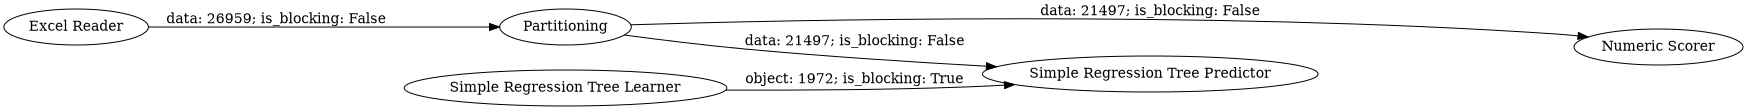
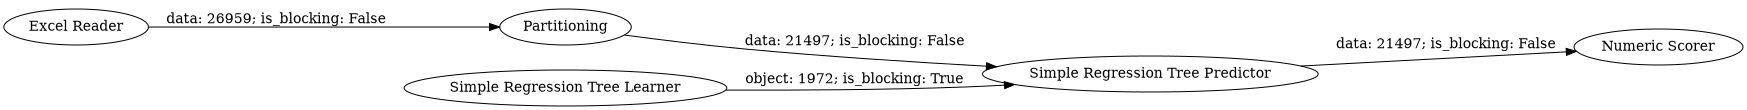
edge "Partitioning" -> "Numeric Scorer": now "Simple Regression Tree Predictor" -> "Numeric Scorer"
